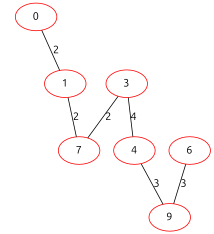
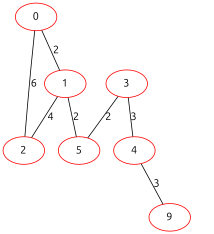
edge "3" -- "4": label "4" -> "3"
node "2": added
node "7": label "7" -> "5"
node "6": removed
